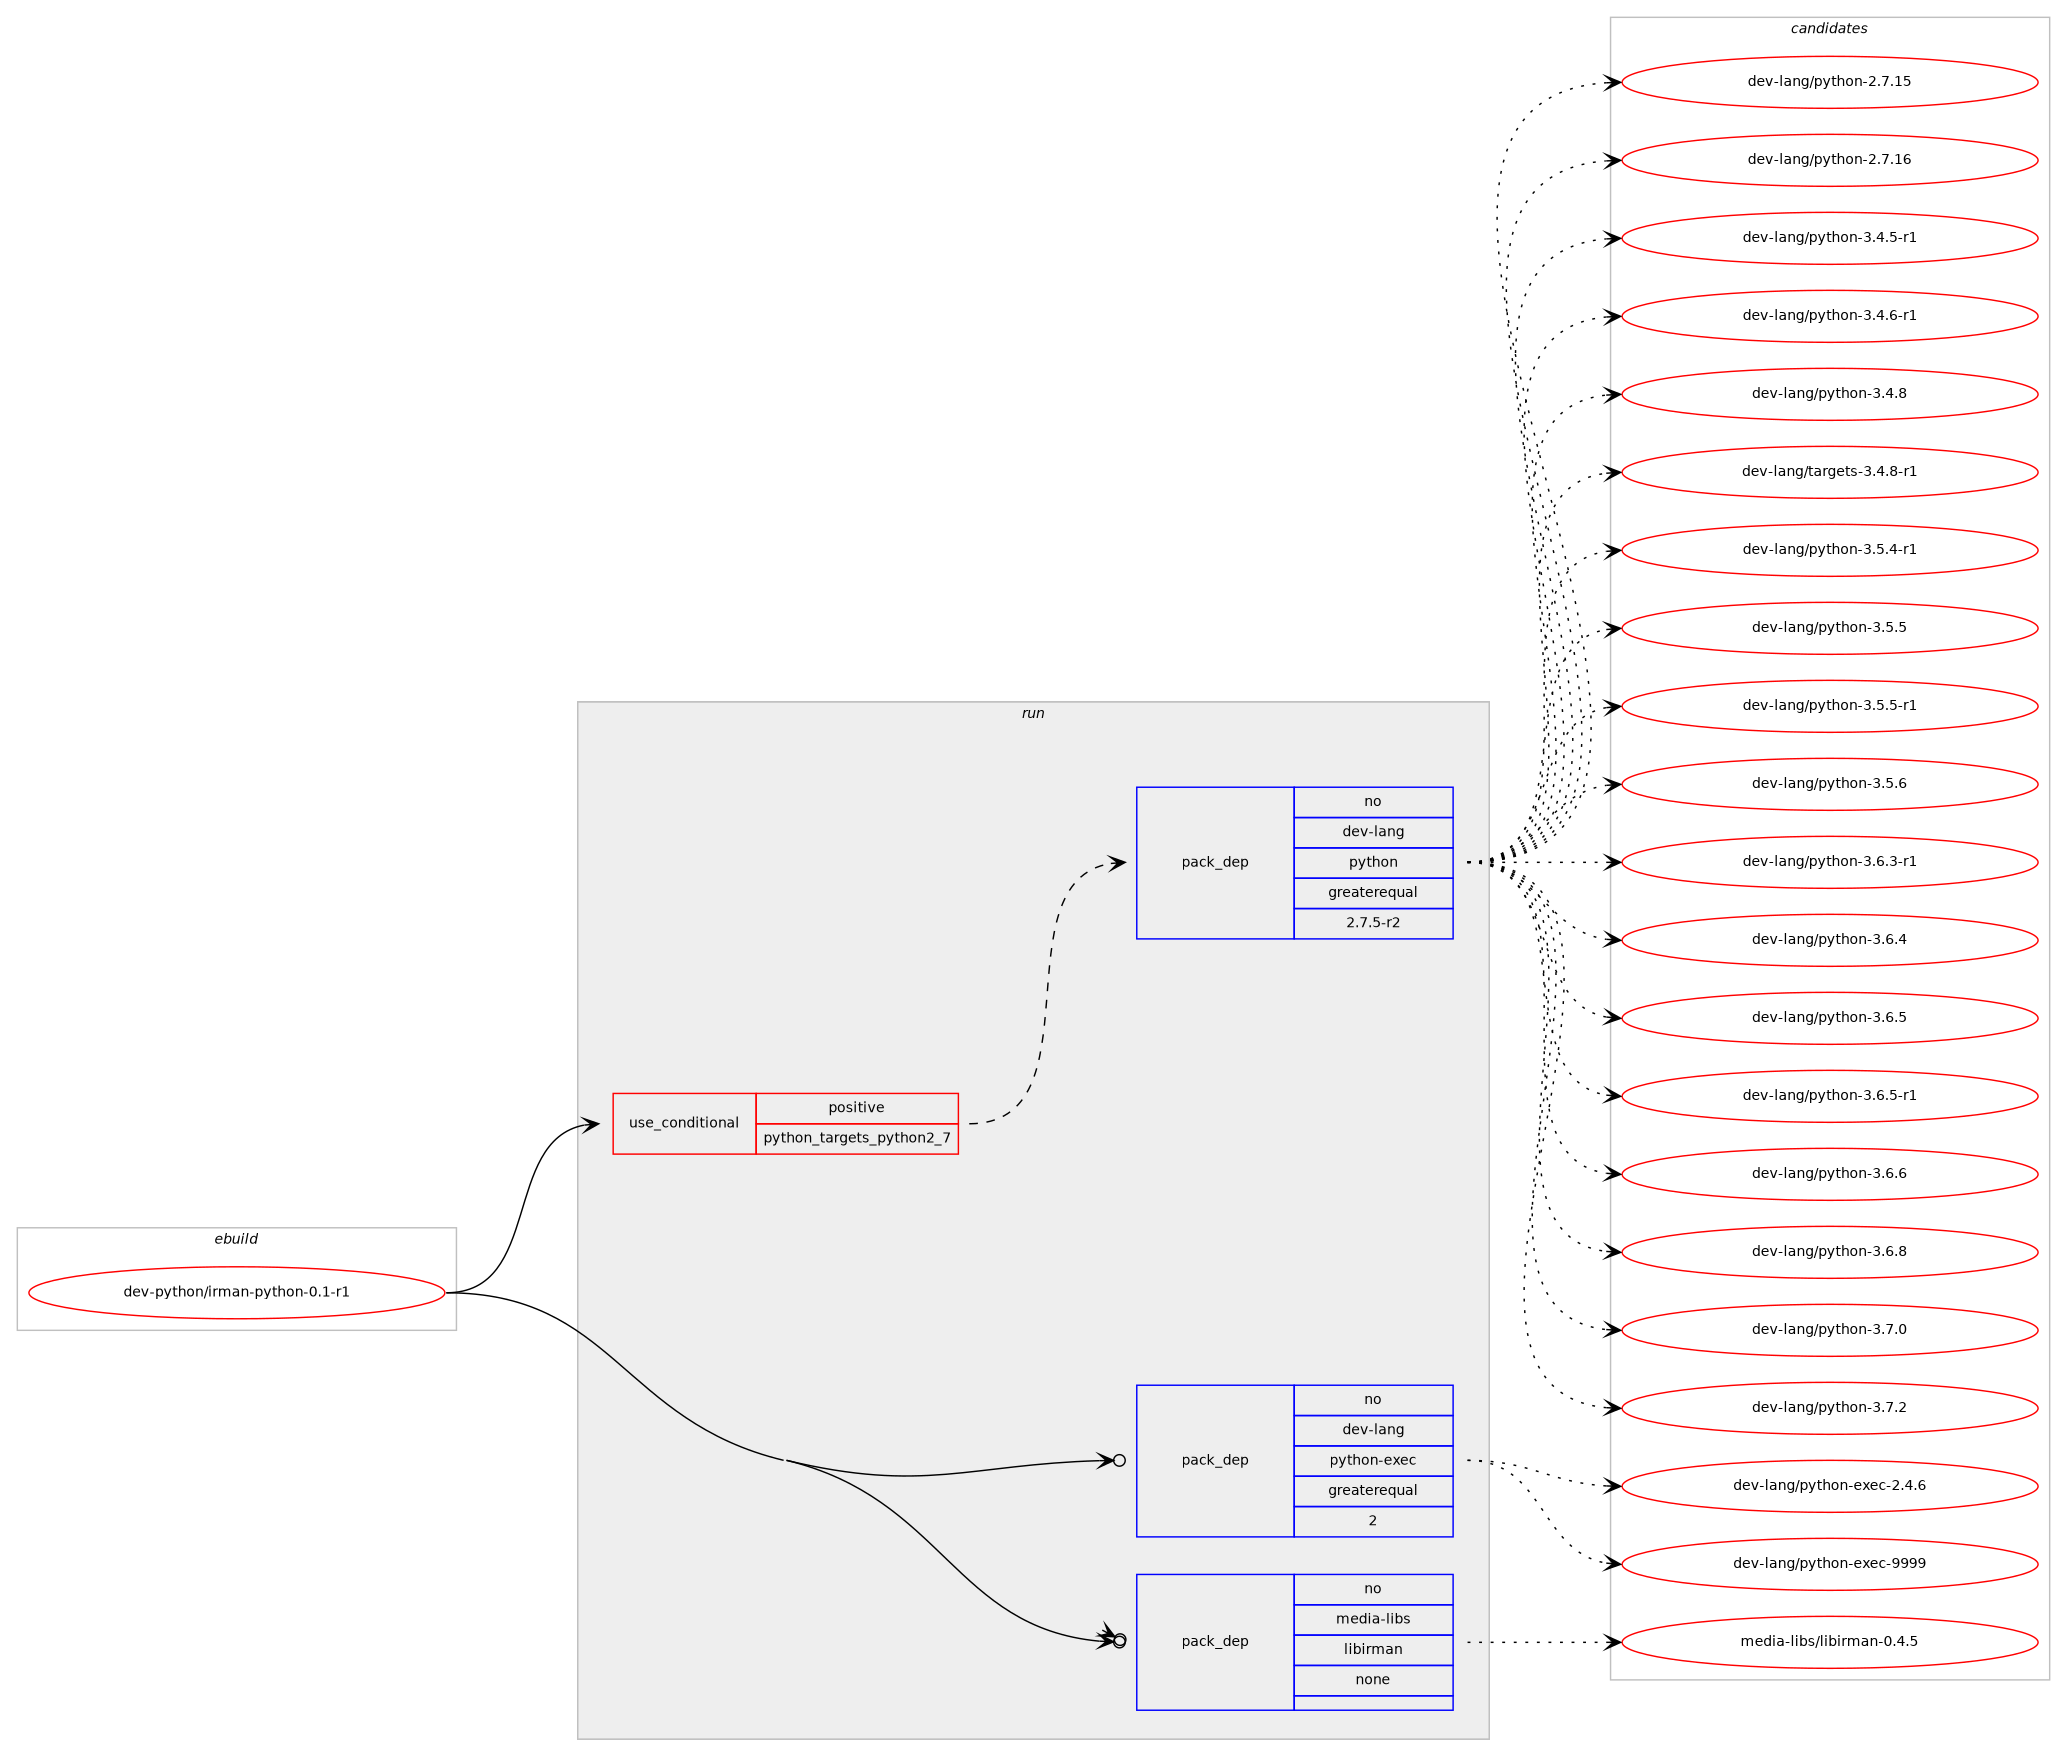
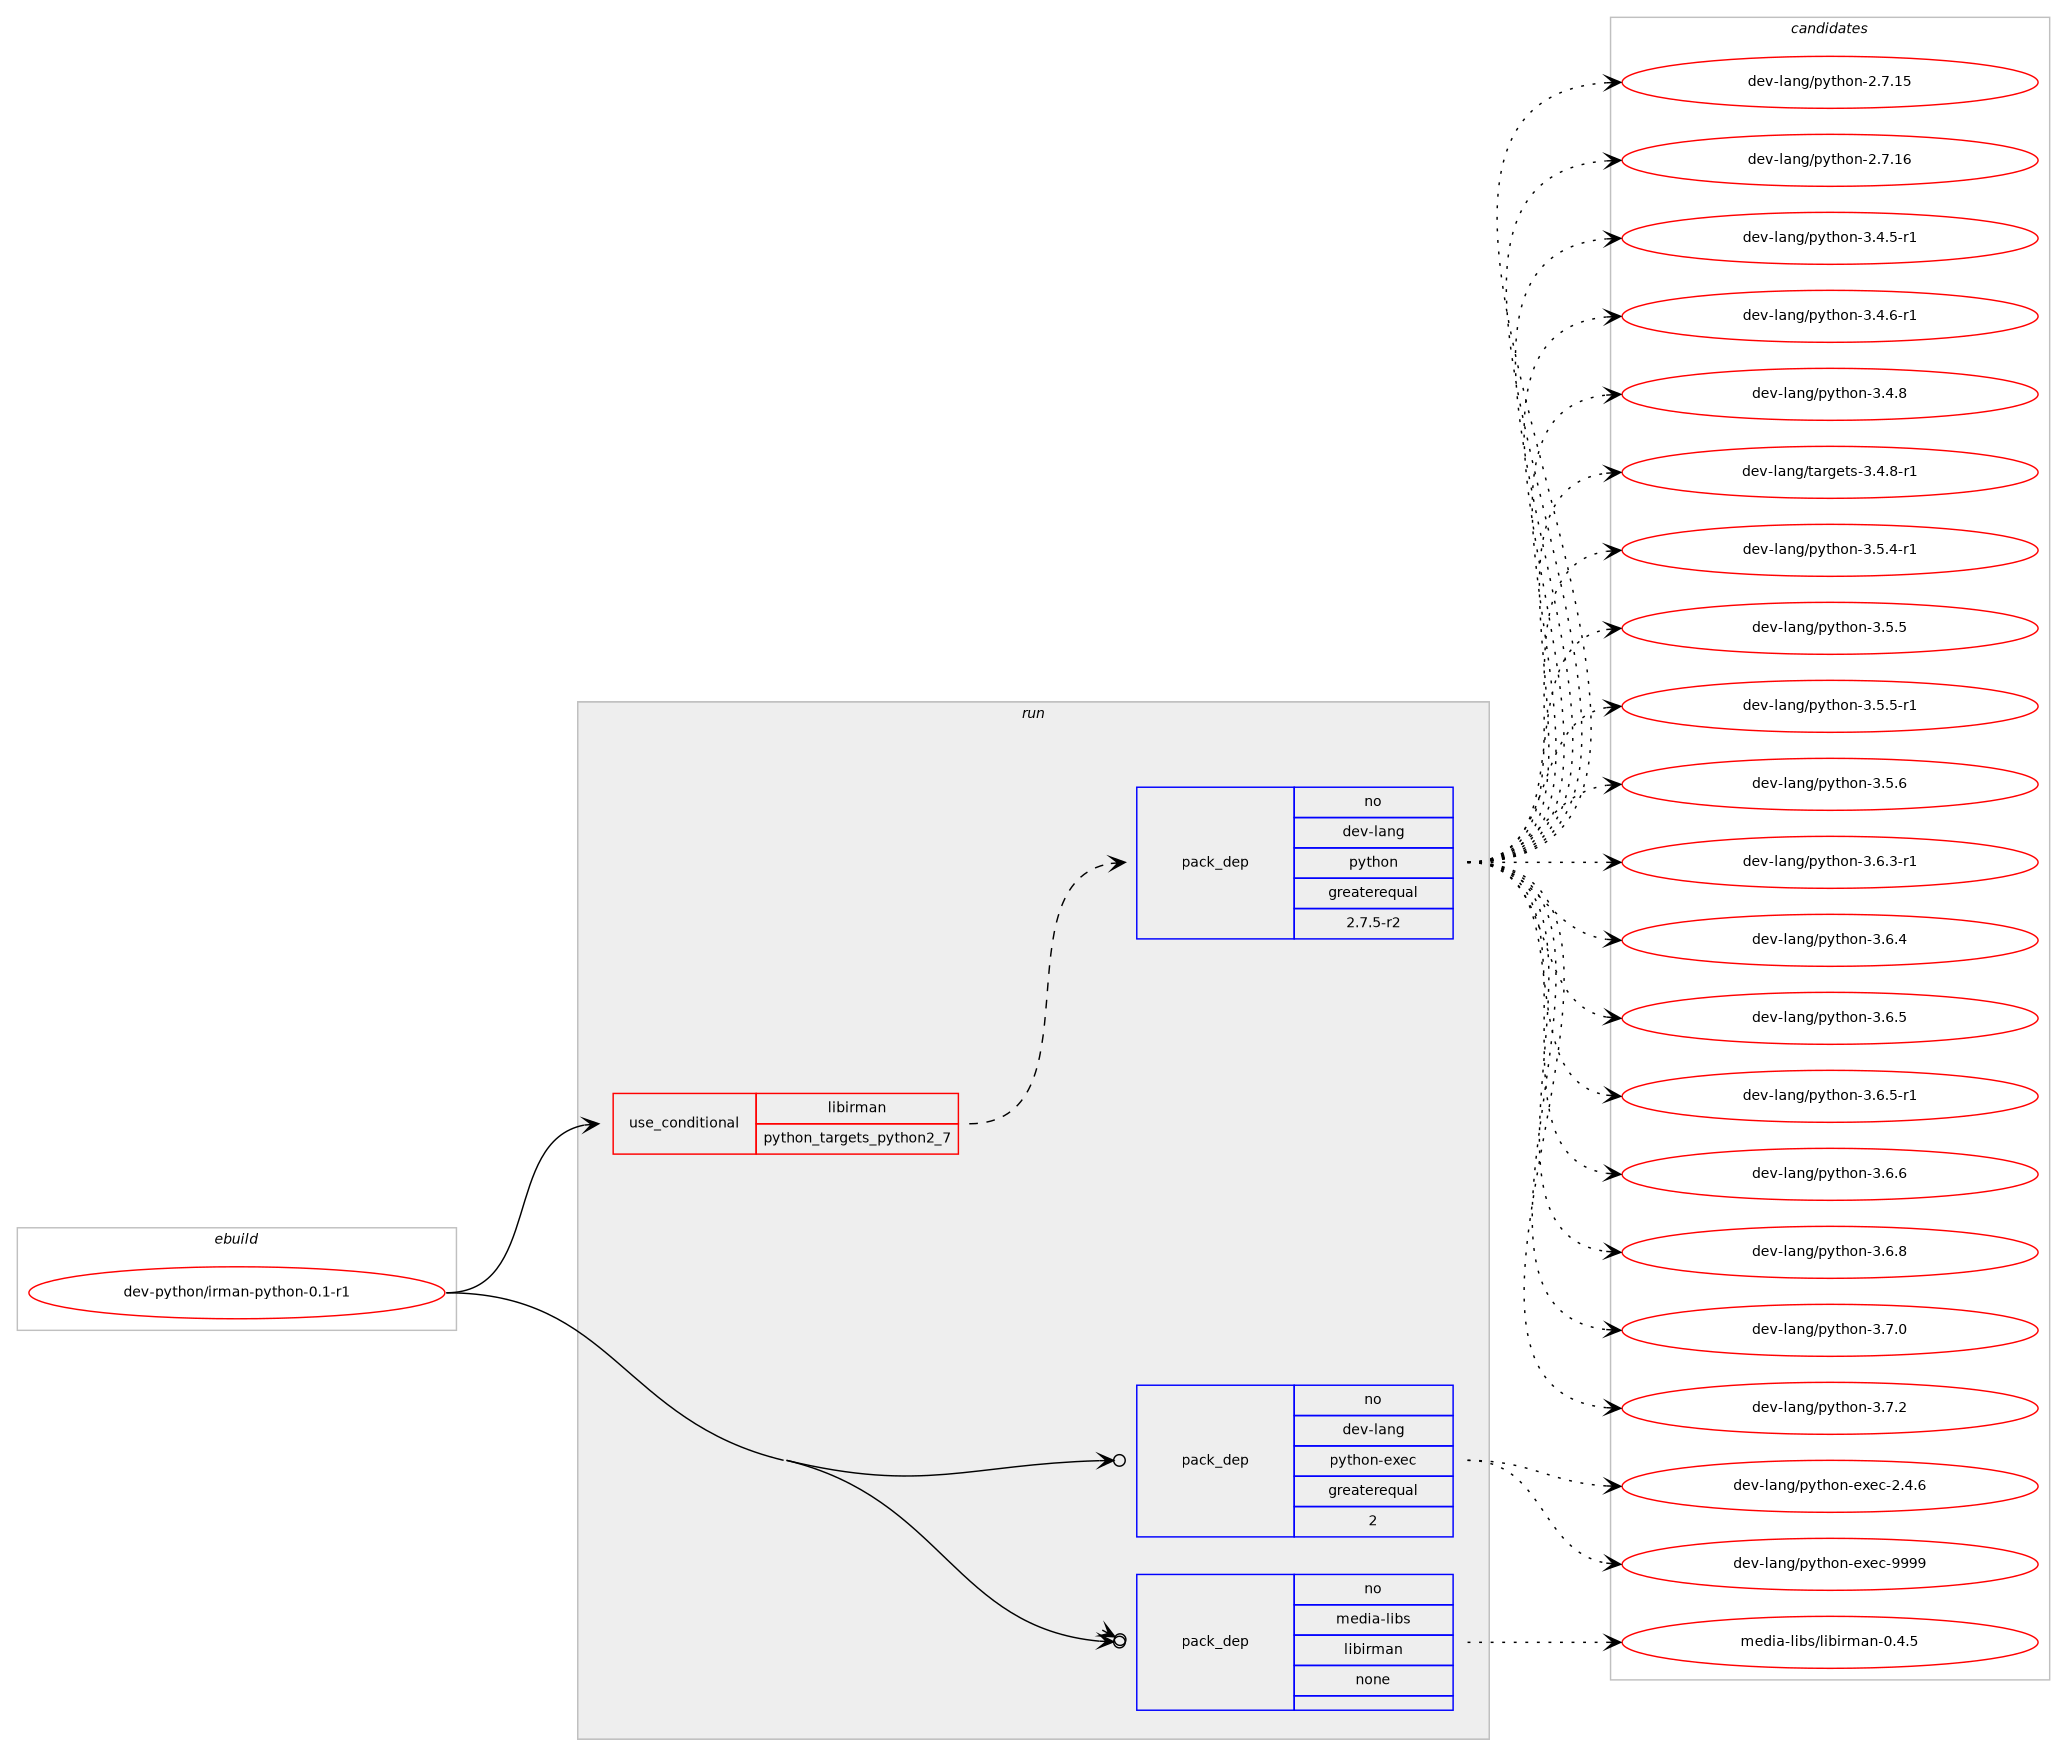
node "use_conditional": text "positive" -> "libirman"
